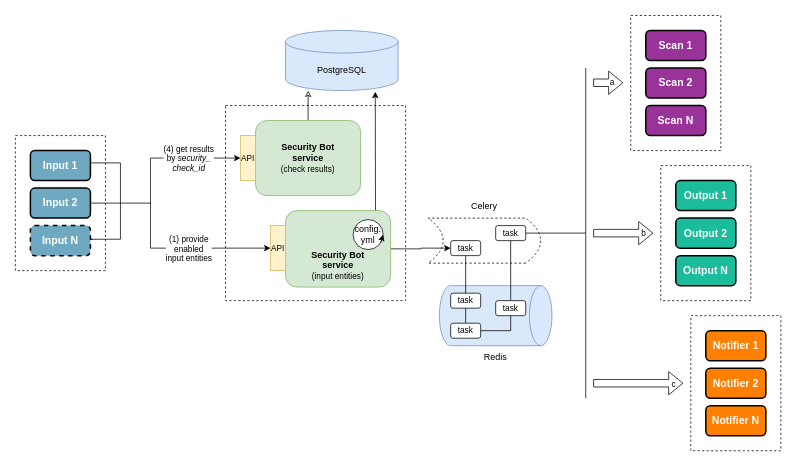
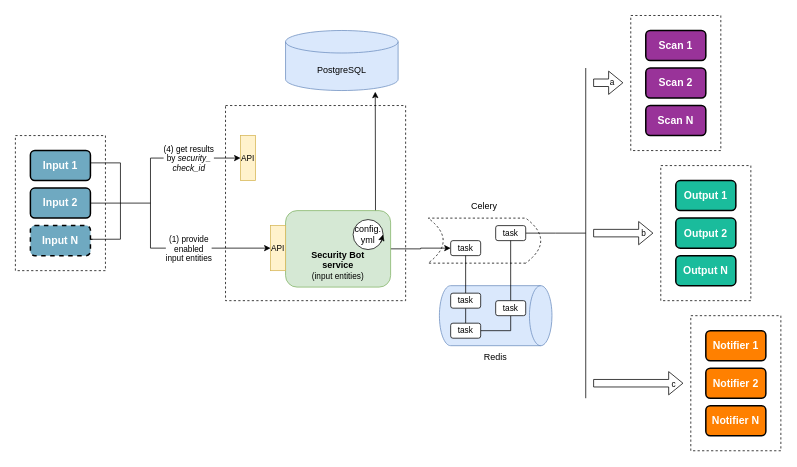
edge "Security Bot service (check results)" -> "PostgreSQL": removed
node "Security Bot service (check results)": removed
